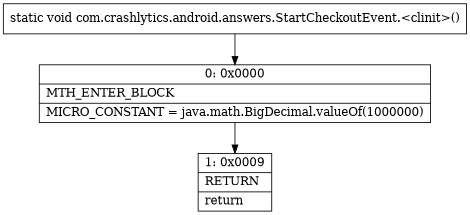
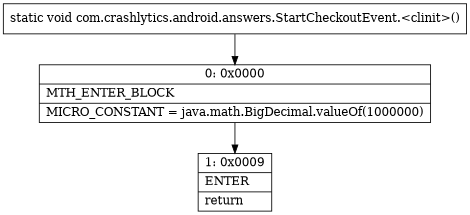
node "1: 0x0009": text "RETURN" -> "ENTER"
